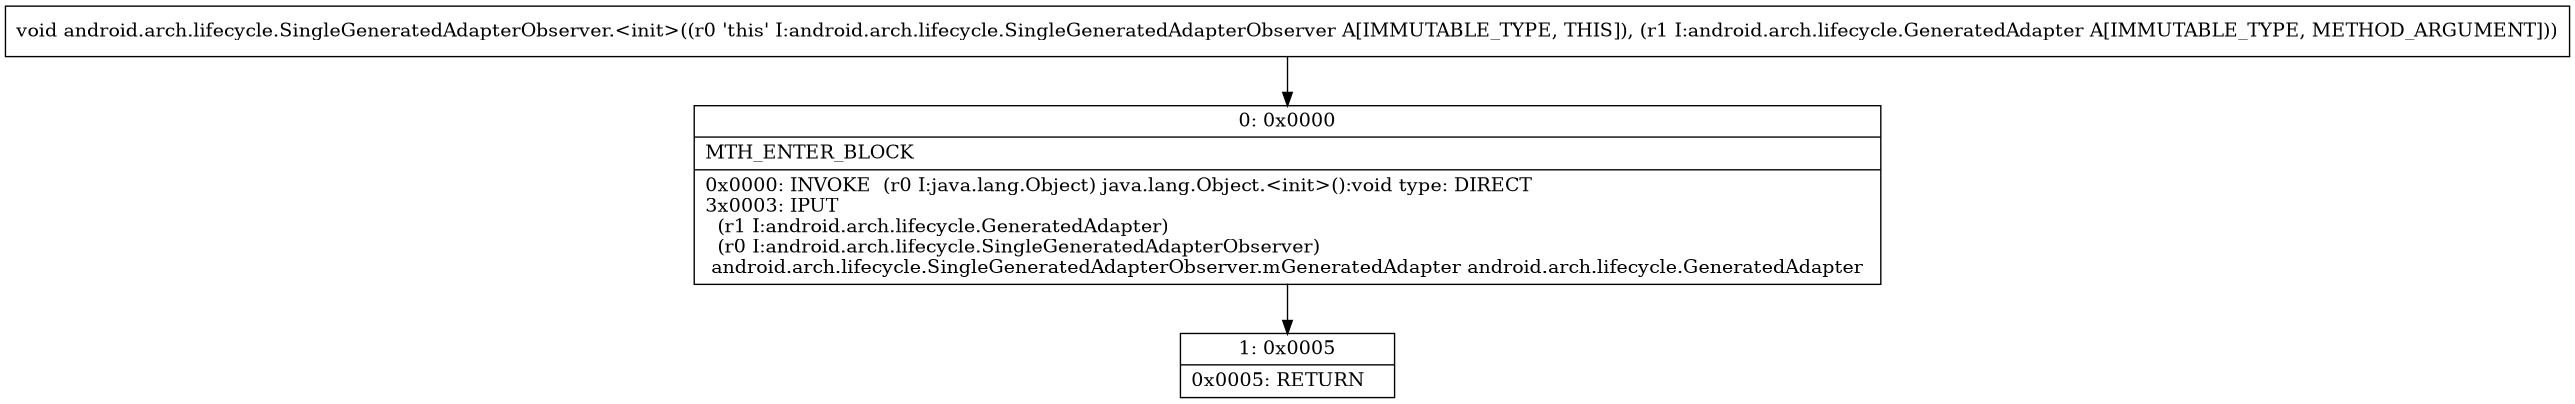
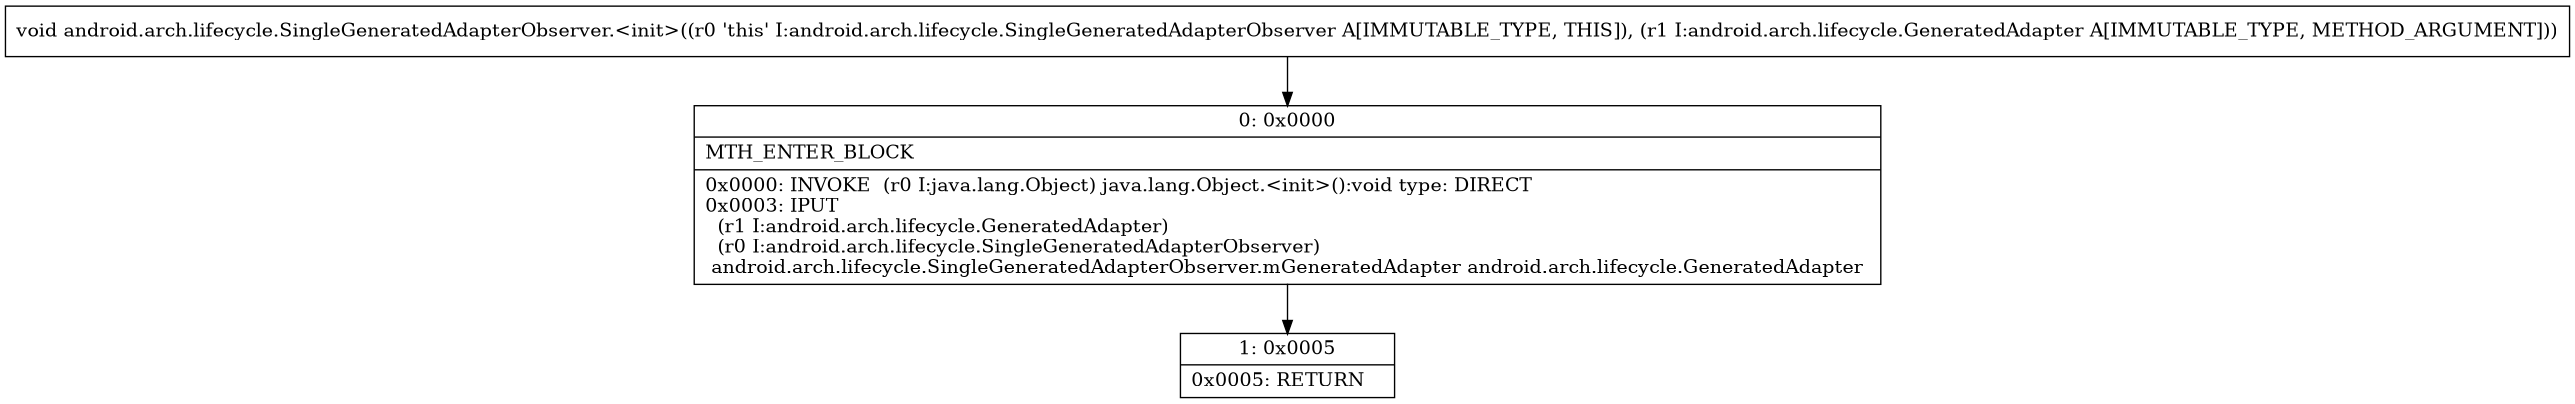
node "0: 0x0000": text "3x0003: IPUT" -> "0x0003: IPUT"
